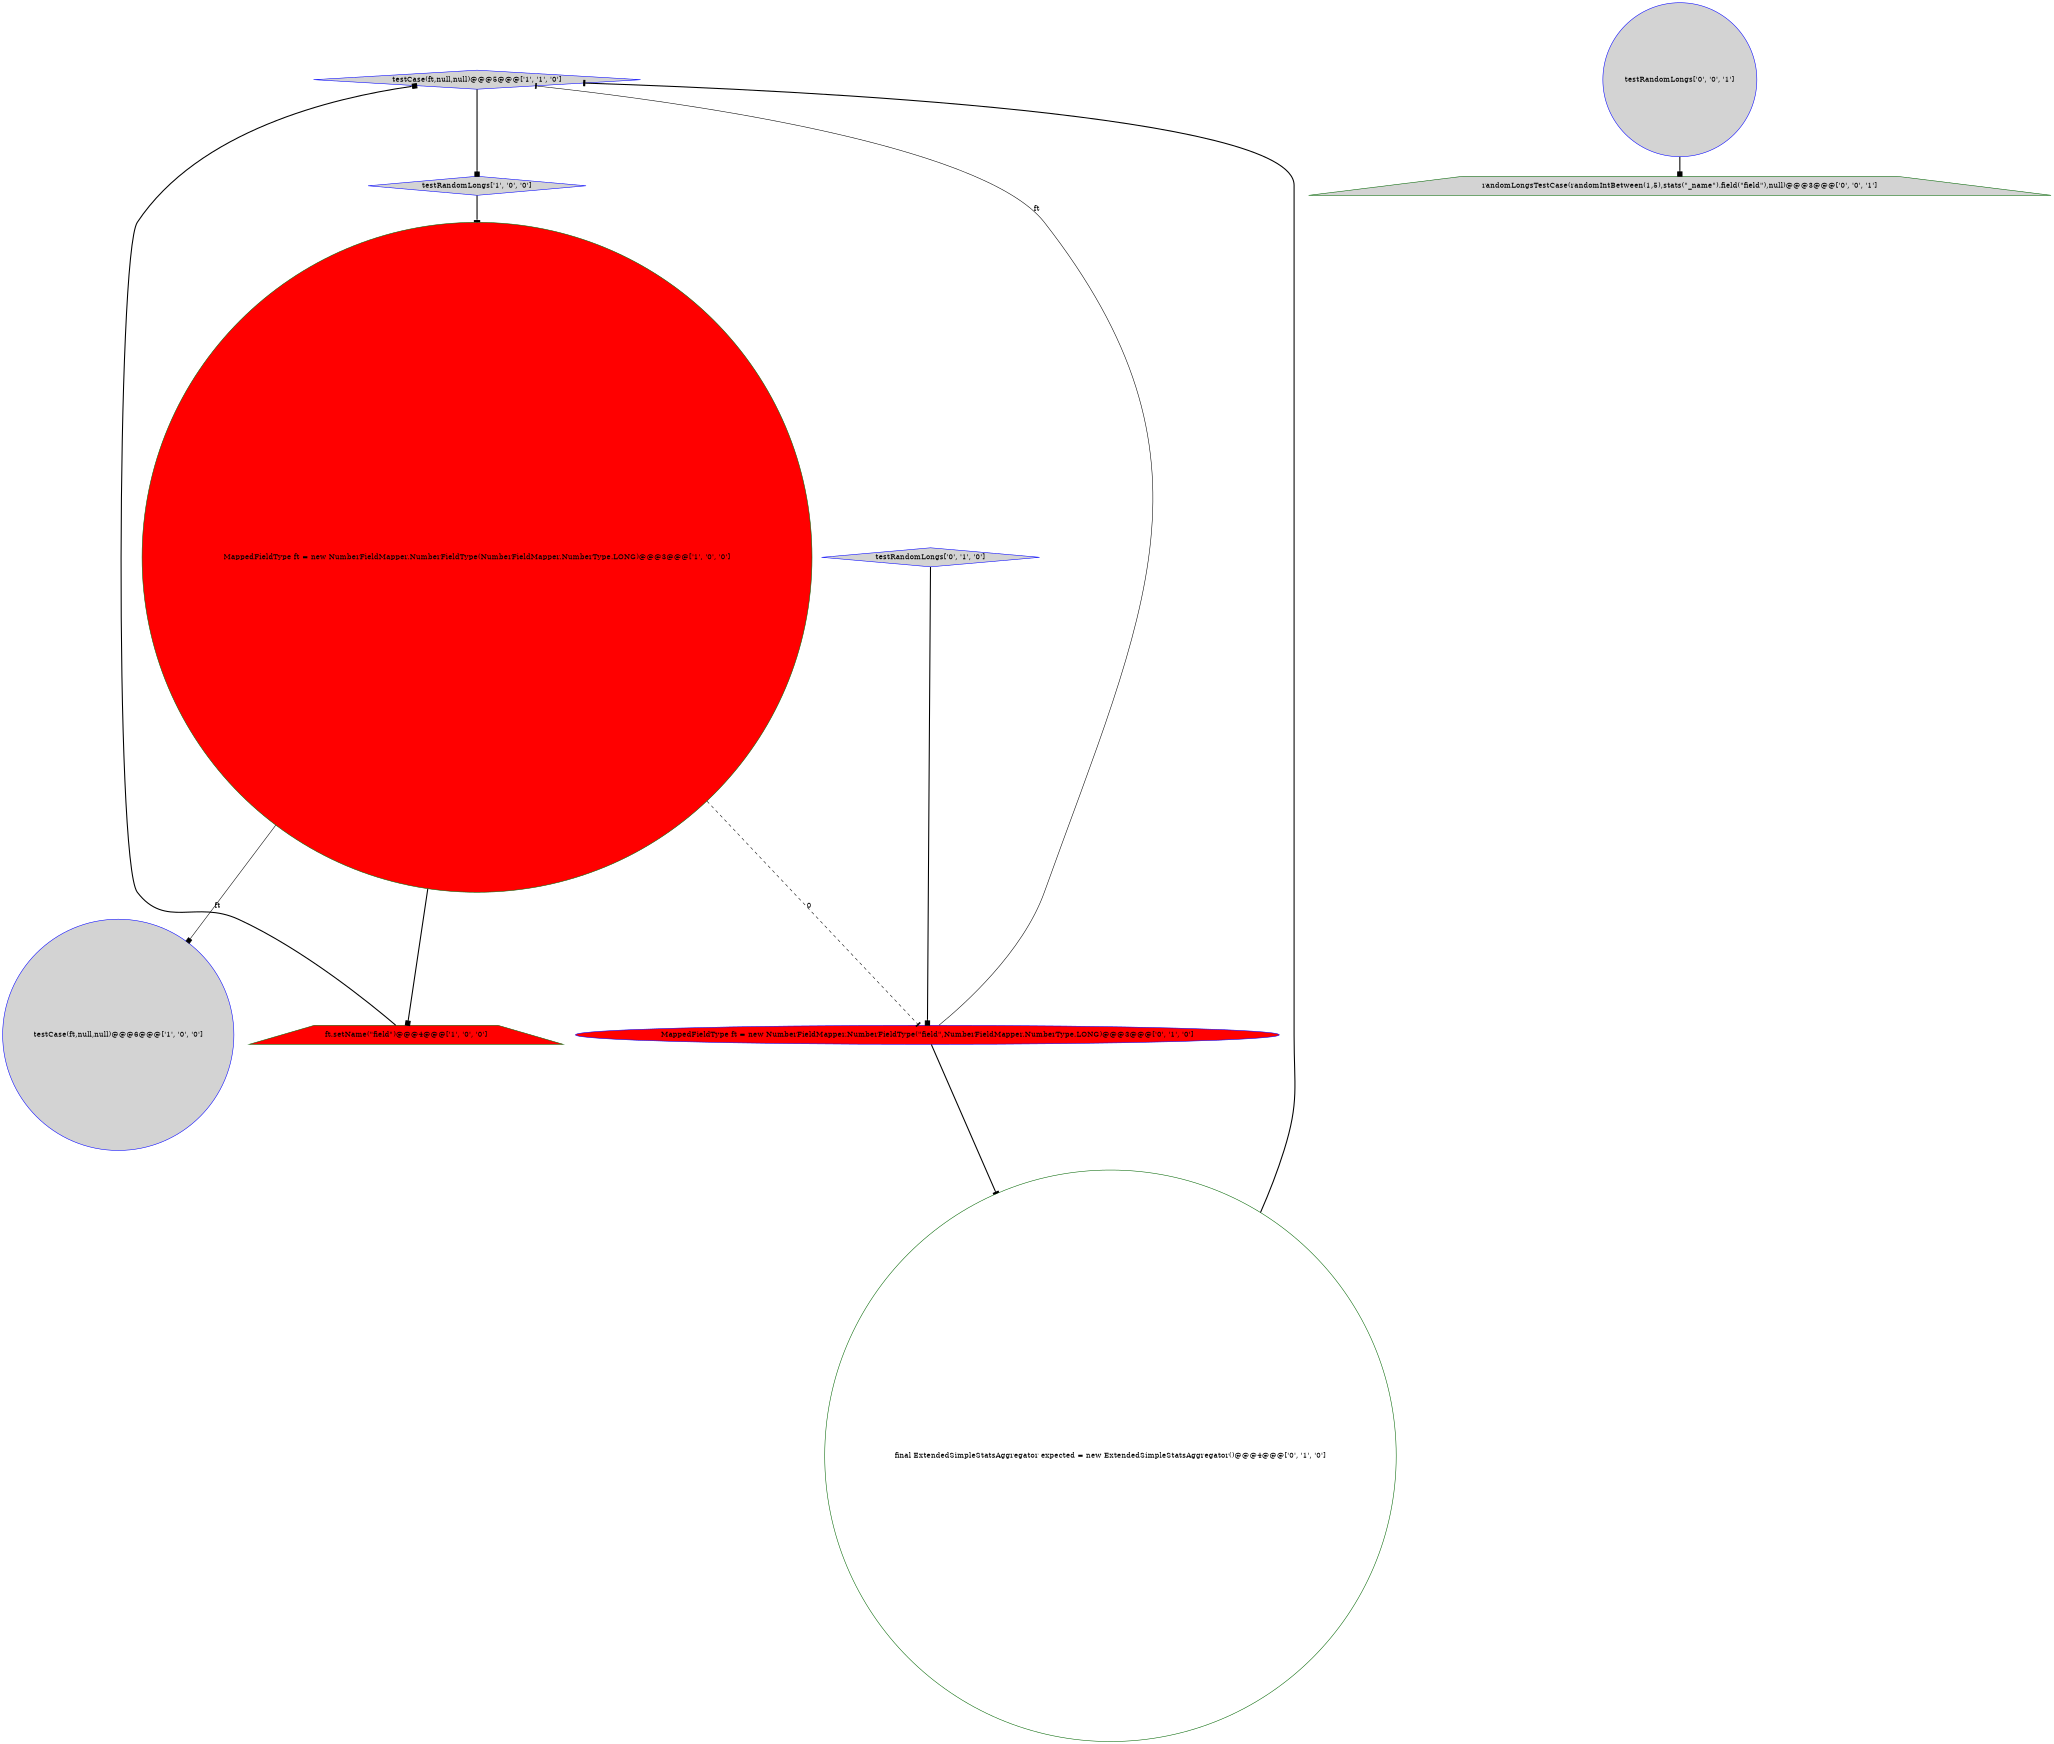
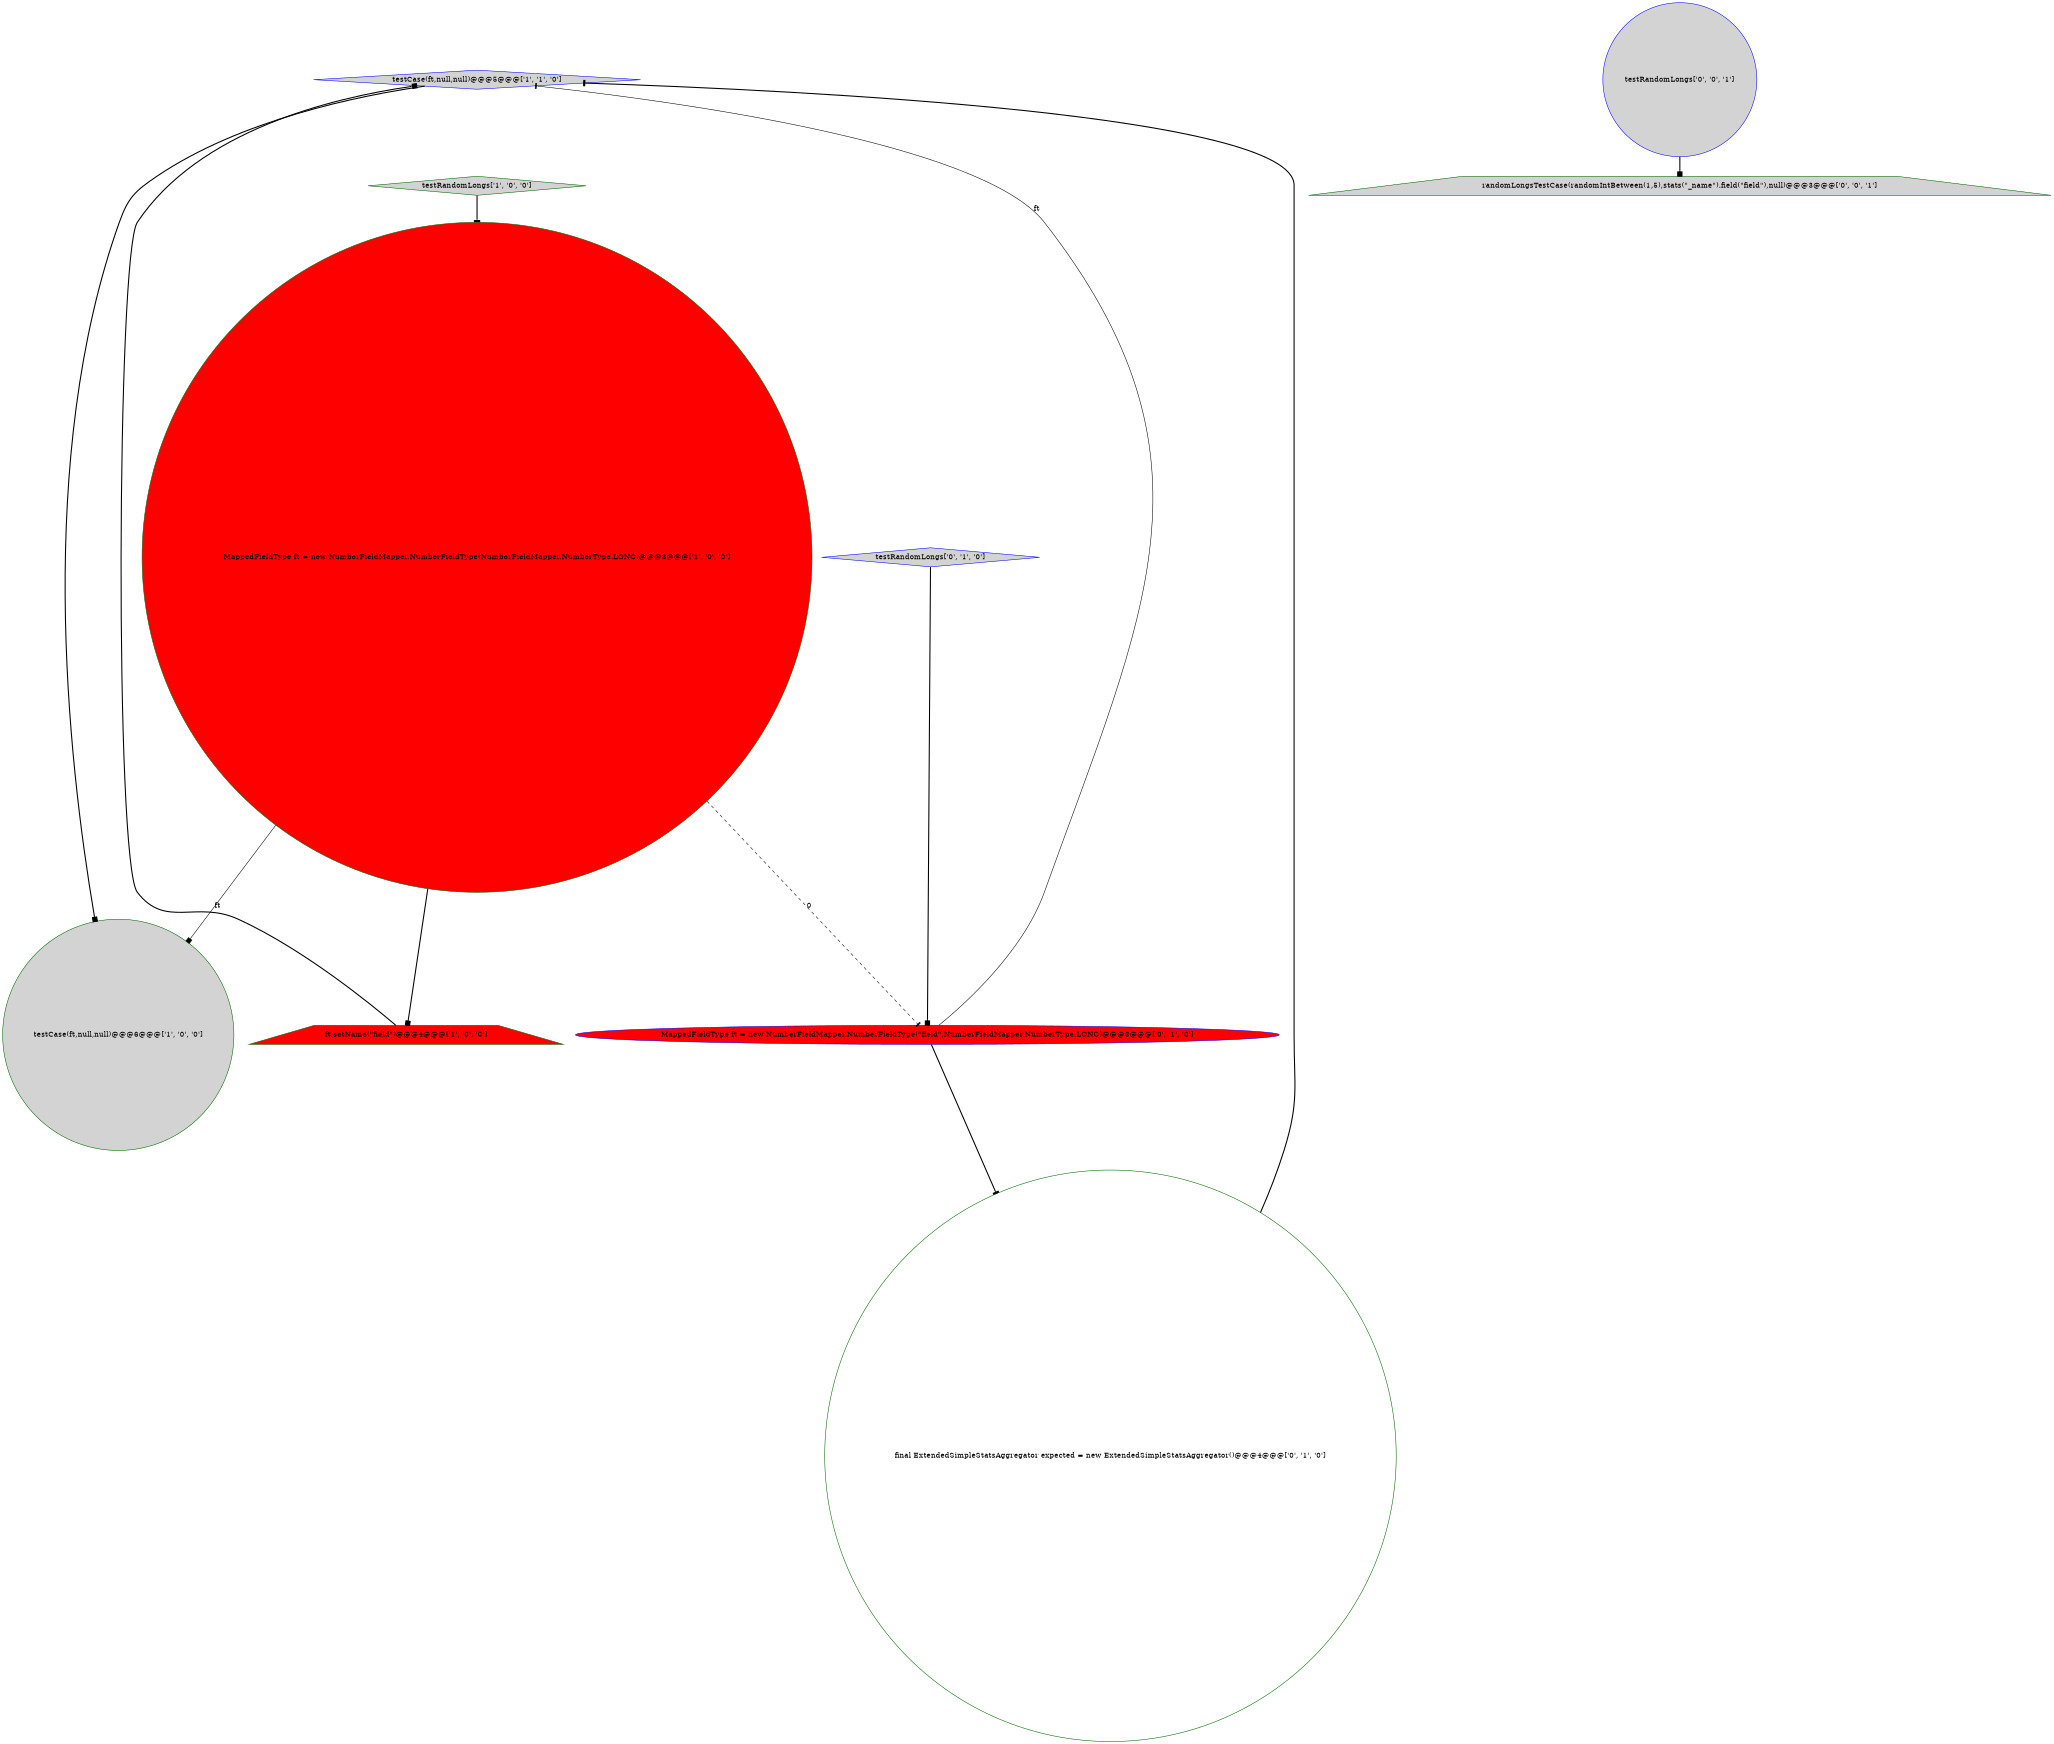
edge "testCase(ft,null,null)@@@5@@@['1', '1', '0']" -> "testRandomLongs['1', '0', '0']": now "testCase(ft,null,null)@@@5@@@['1', '1', '0']" -> "testCase(ft,null,null)@@@6@@@['1', '0', '0']"
node "testRandomLongs['1', '0', '0']": color blue -> darkgreen
node "testCase(ft,null,null)@@@6@@@['1', '0', '0']": color blue -> darkgreen
